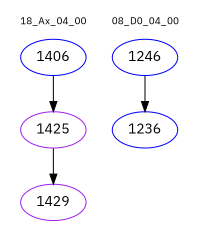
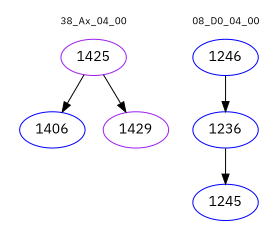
cluster "18_Ax_04_00": label "18_Ax_04_00" -> "38_Ax_04_00"
edge "1406" -> "1425": reversed
node "1245": added
